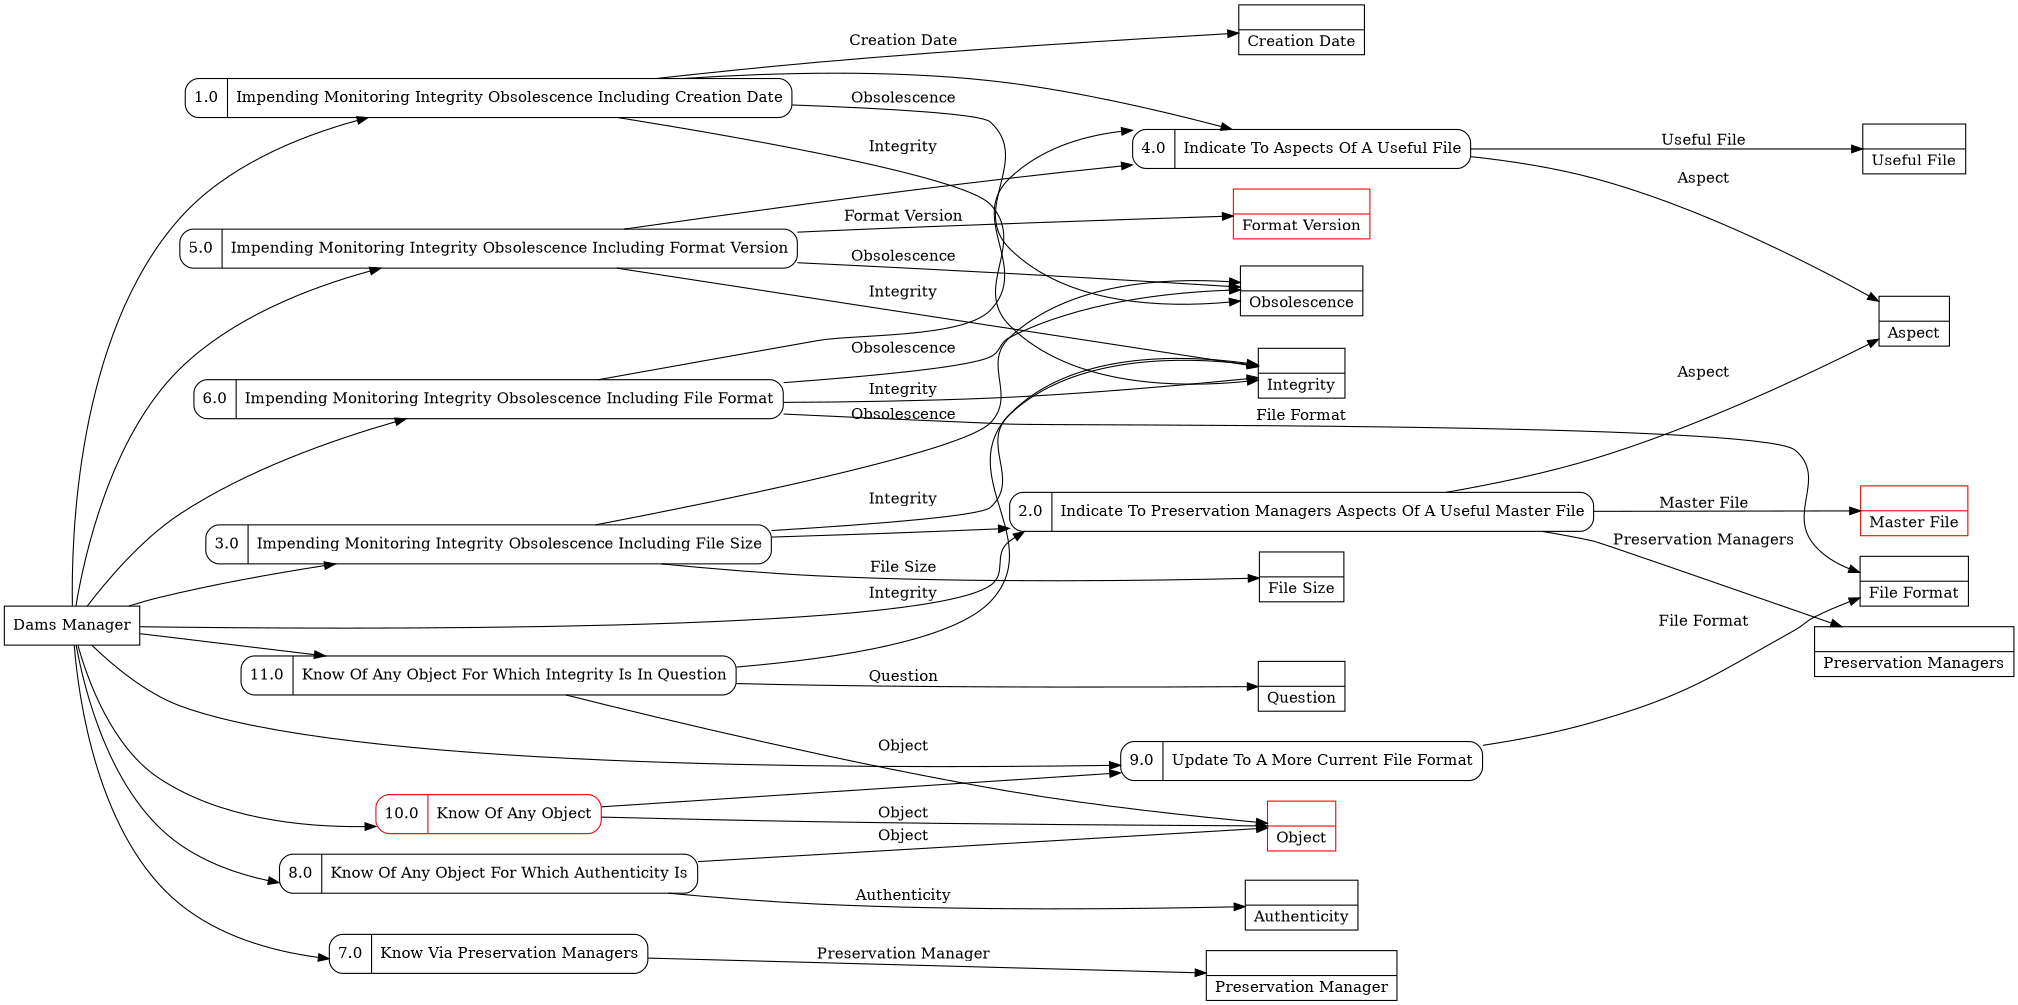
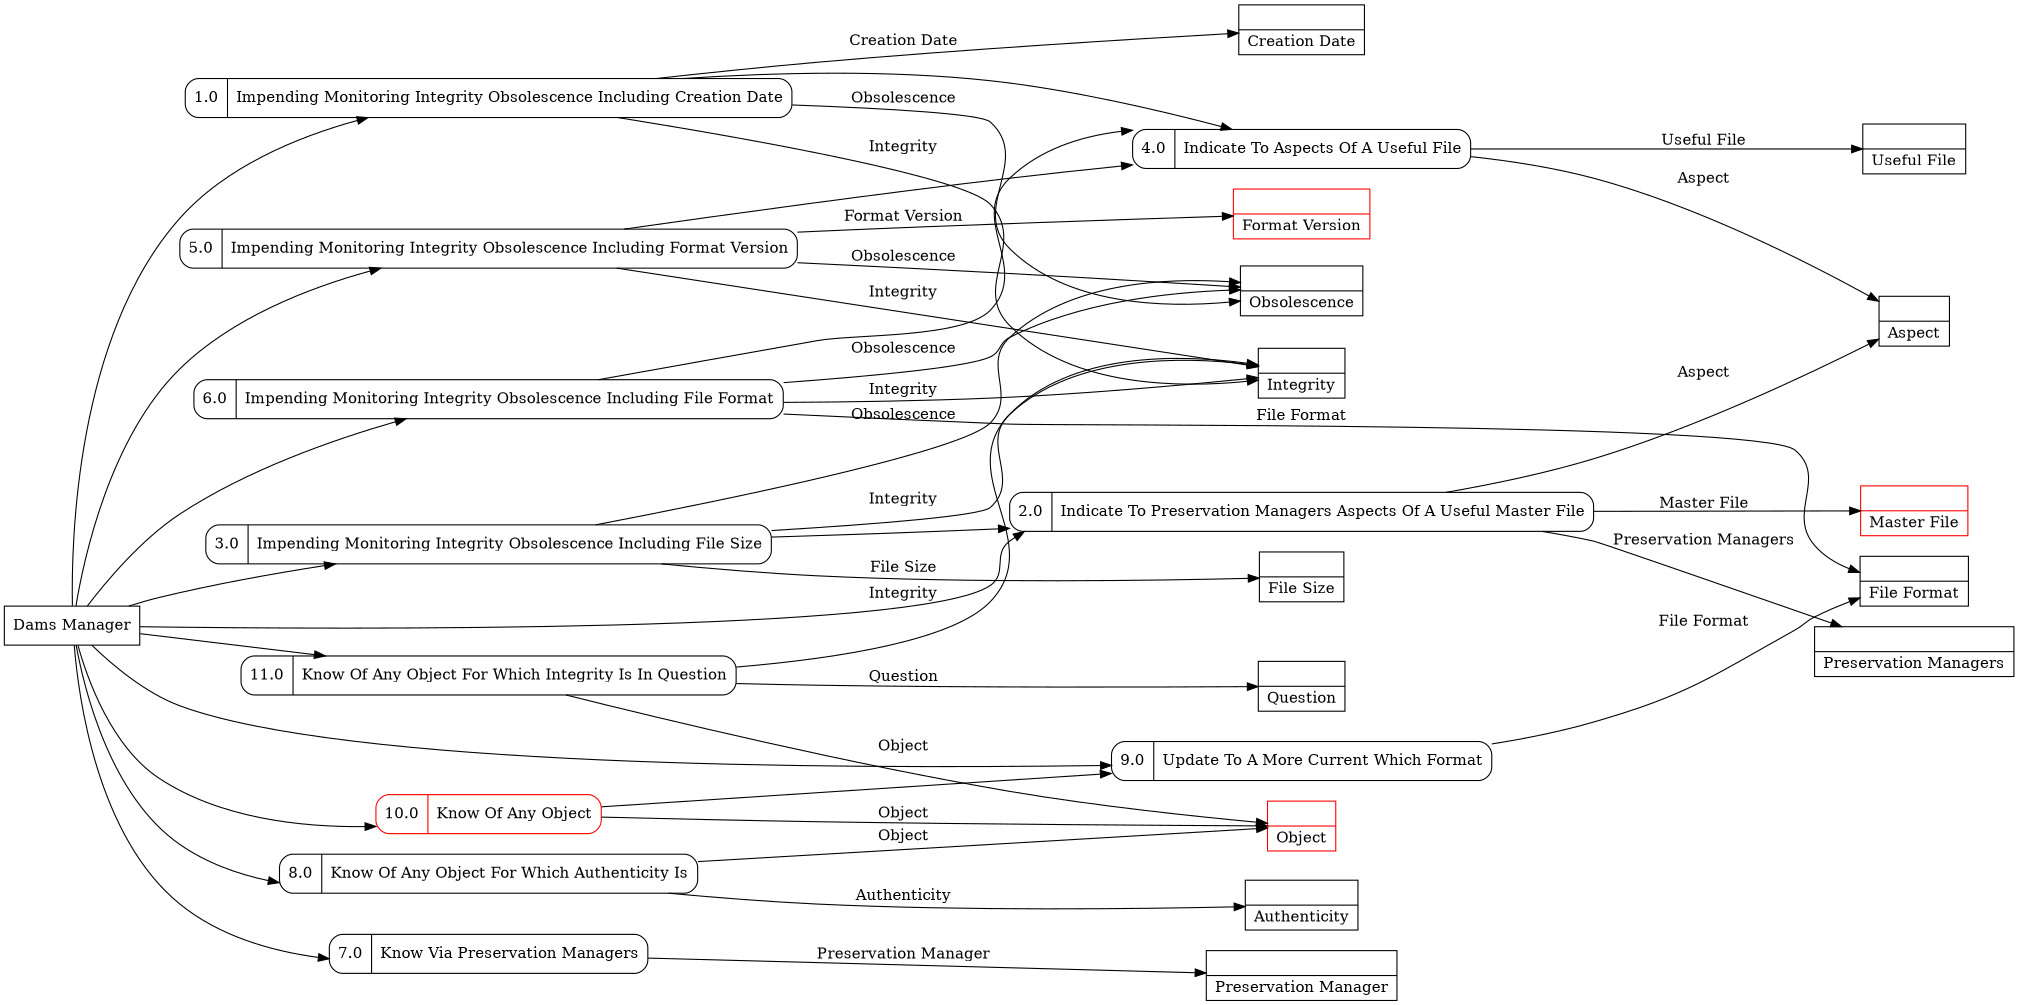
node "9.0": text "Update To A More Current File Format" -> "Update To A More Current Which Format"
